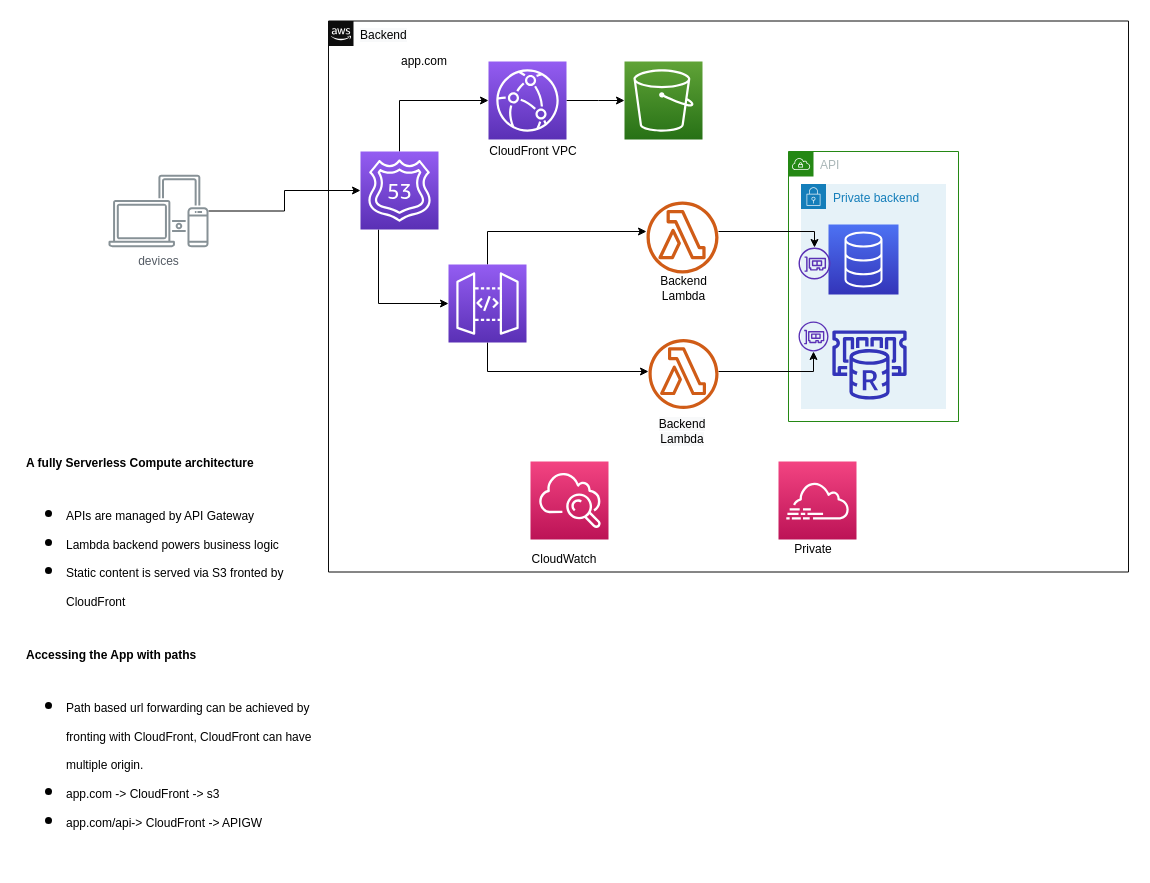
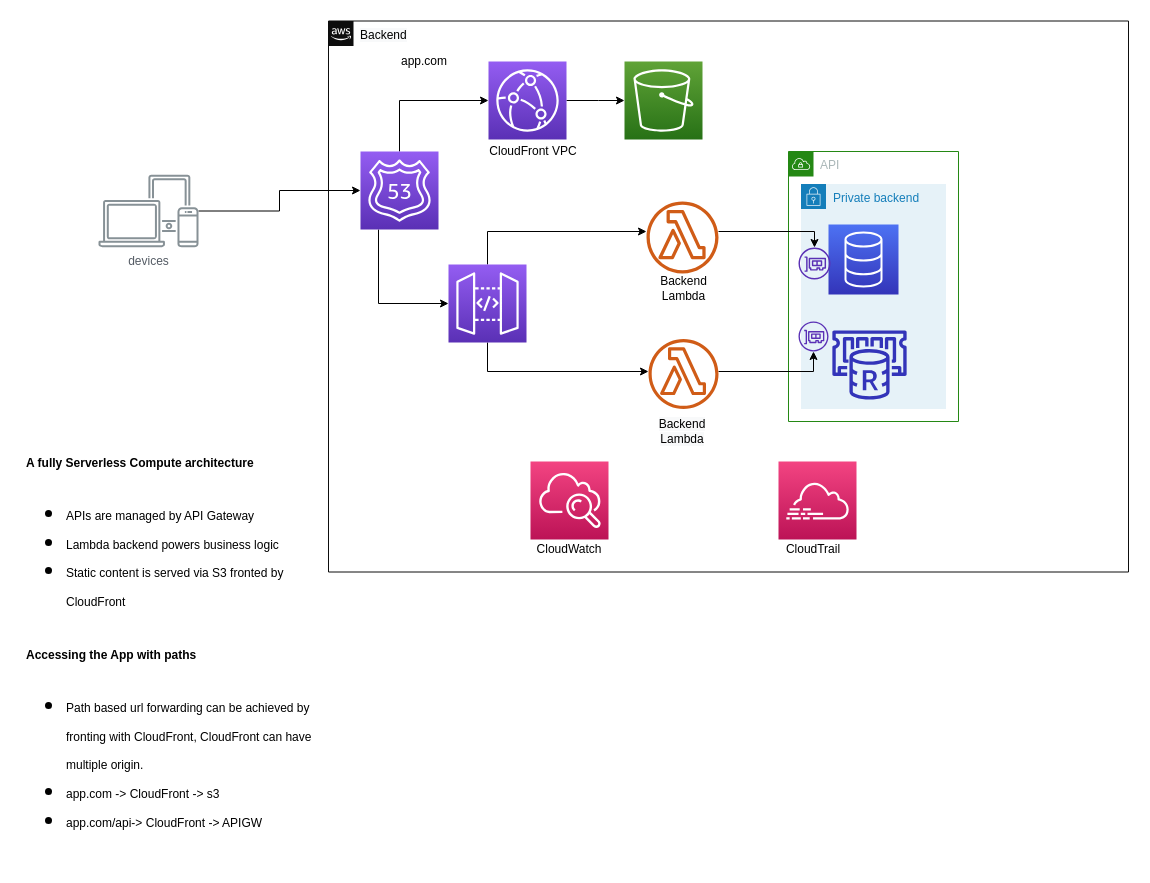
node "devices": moved (159, 211) -> (149, 211)
node "Private": label "Private" -> "CloudTrail"
node "CloudWatch": moved (565, 560) -> (570, 550)
